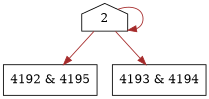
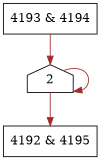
edge "2" -> "4193 & 4194": reversed
